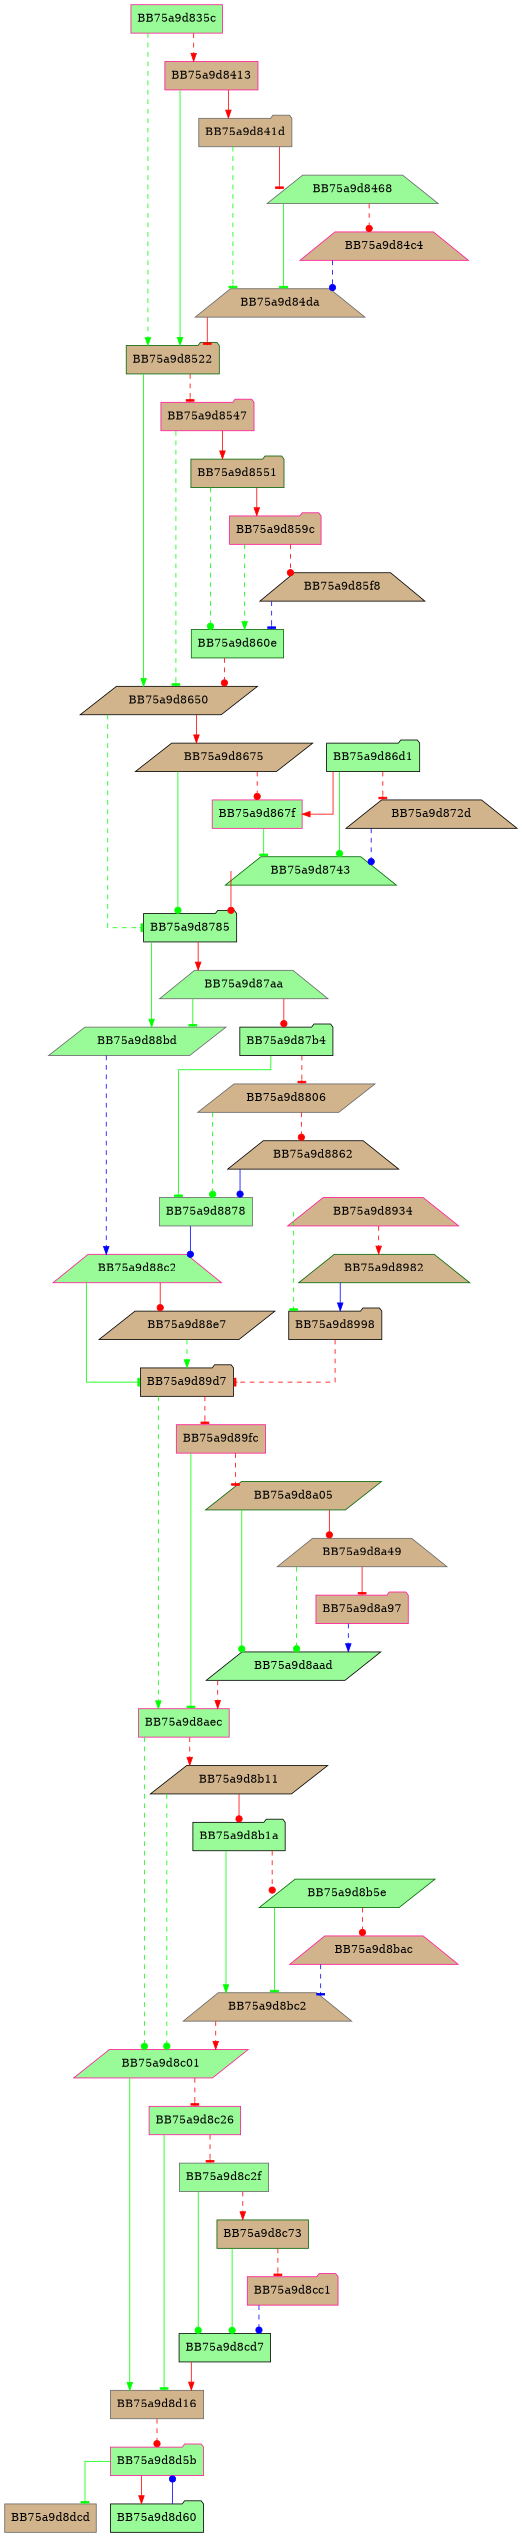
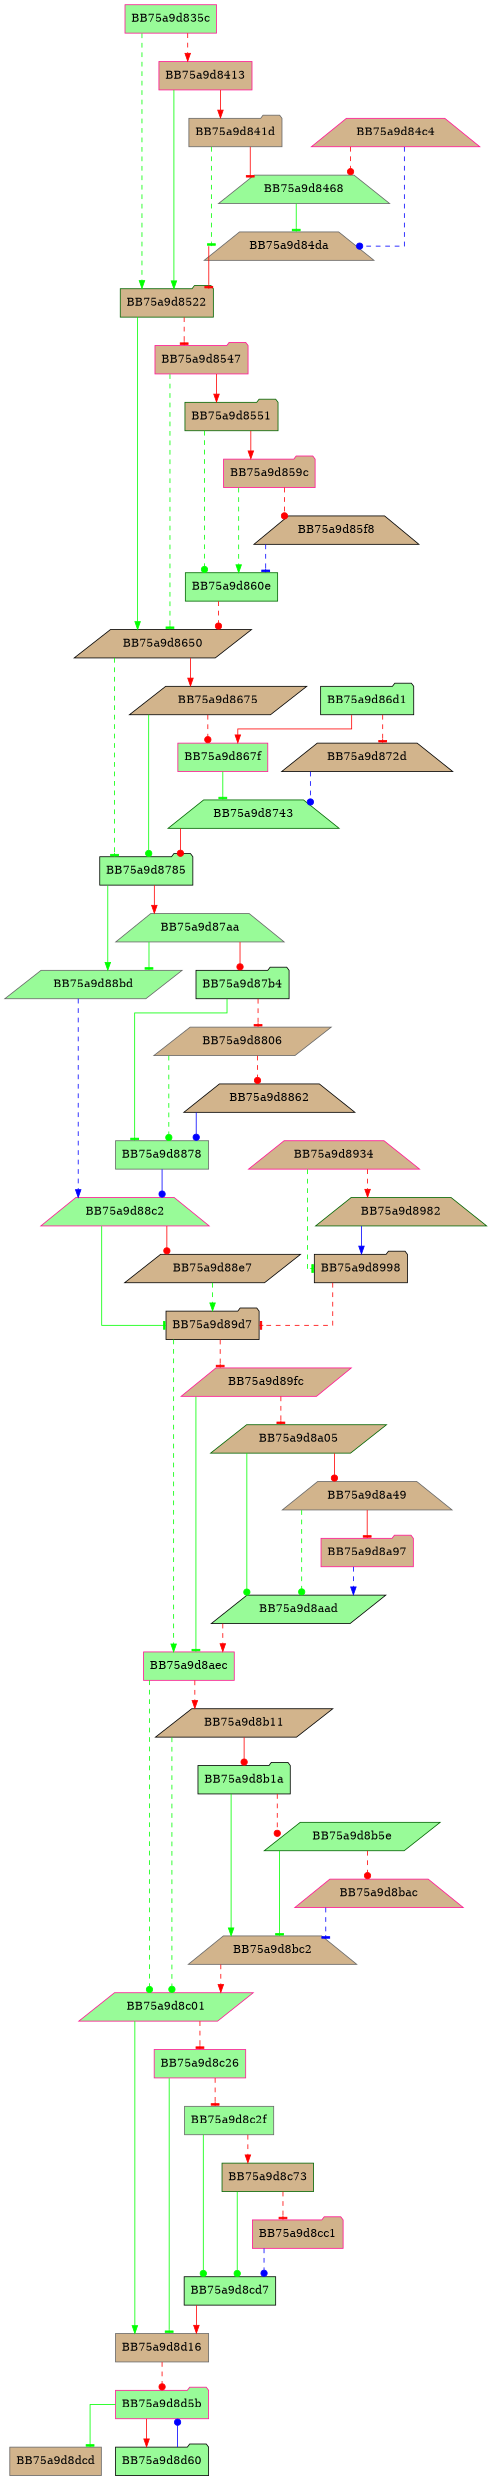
edge "BB75a9d8468" -> "BB75a9d84c4": reversed
edge "BB75a9d86d1" -> "BB75a9d8743": removed
node "BB75a9d89fc": shape box -> parallelogram
